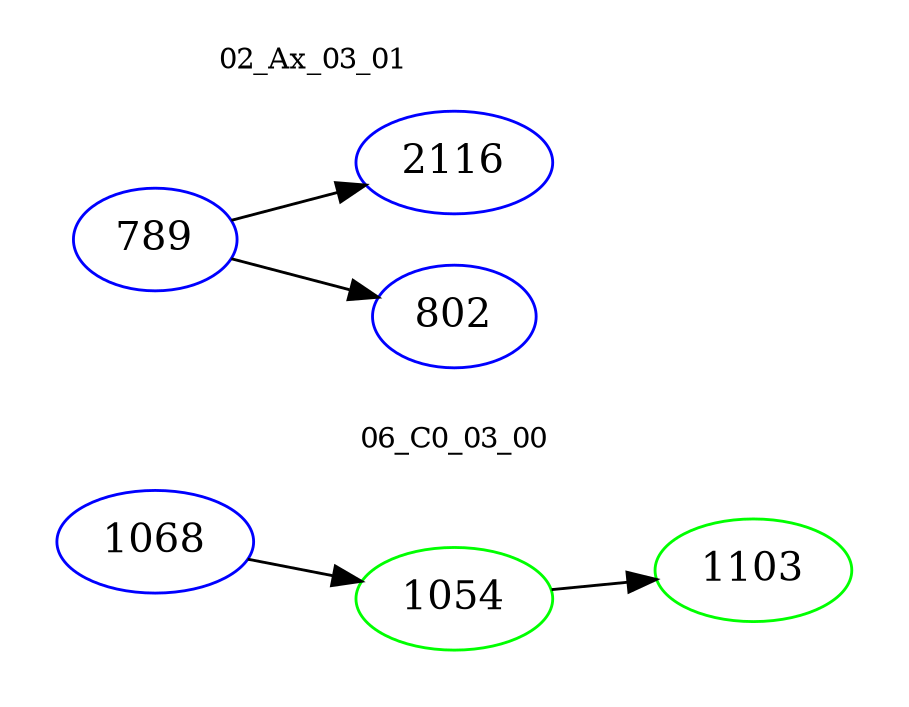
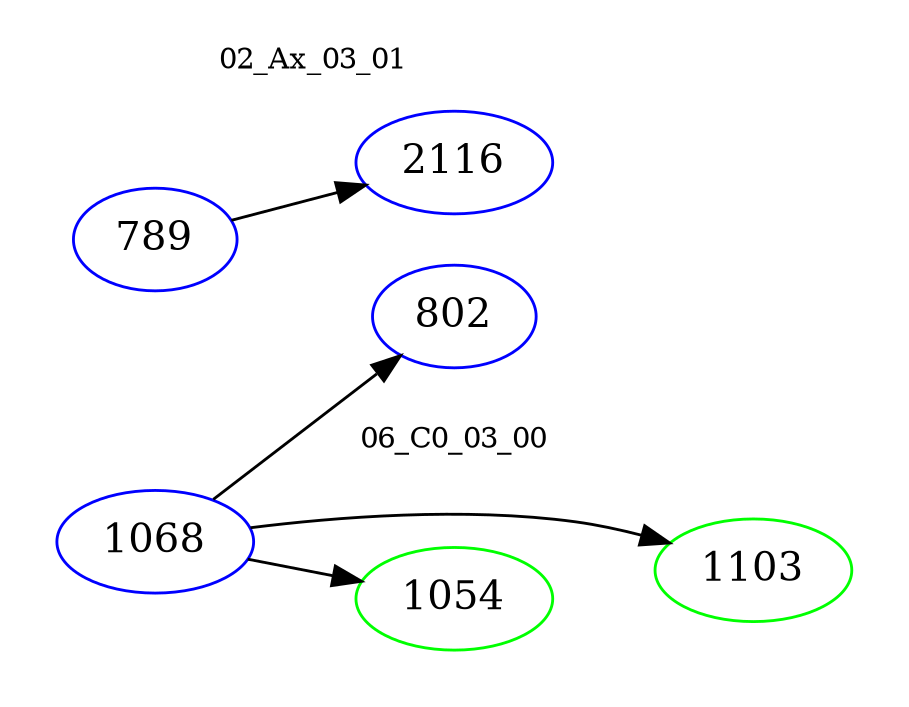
edge "789" -> "802": now "1068" -> "802"
edge "1054" -> "1103": now "1068" -> "1103"
